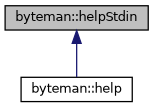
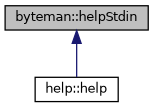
node "byteman::help": label "byteman::help" -> "help::help"
